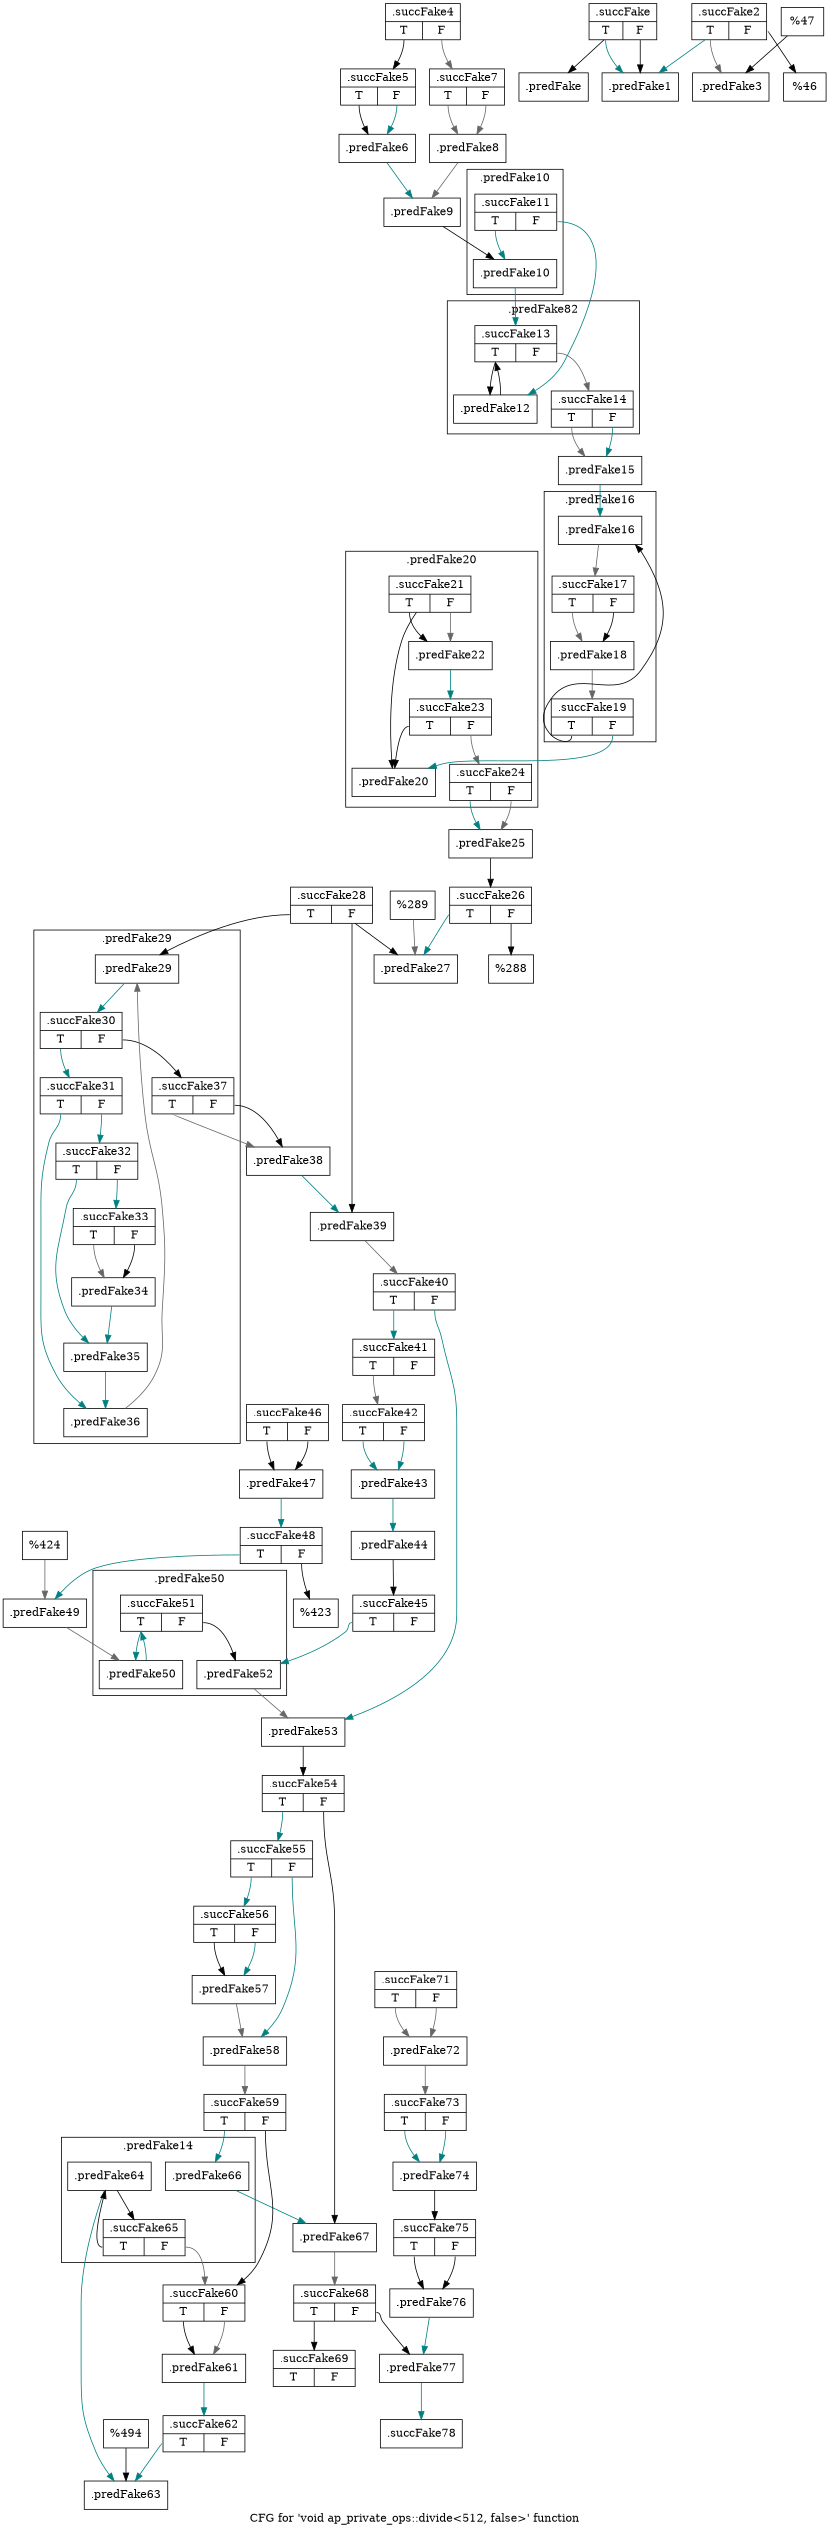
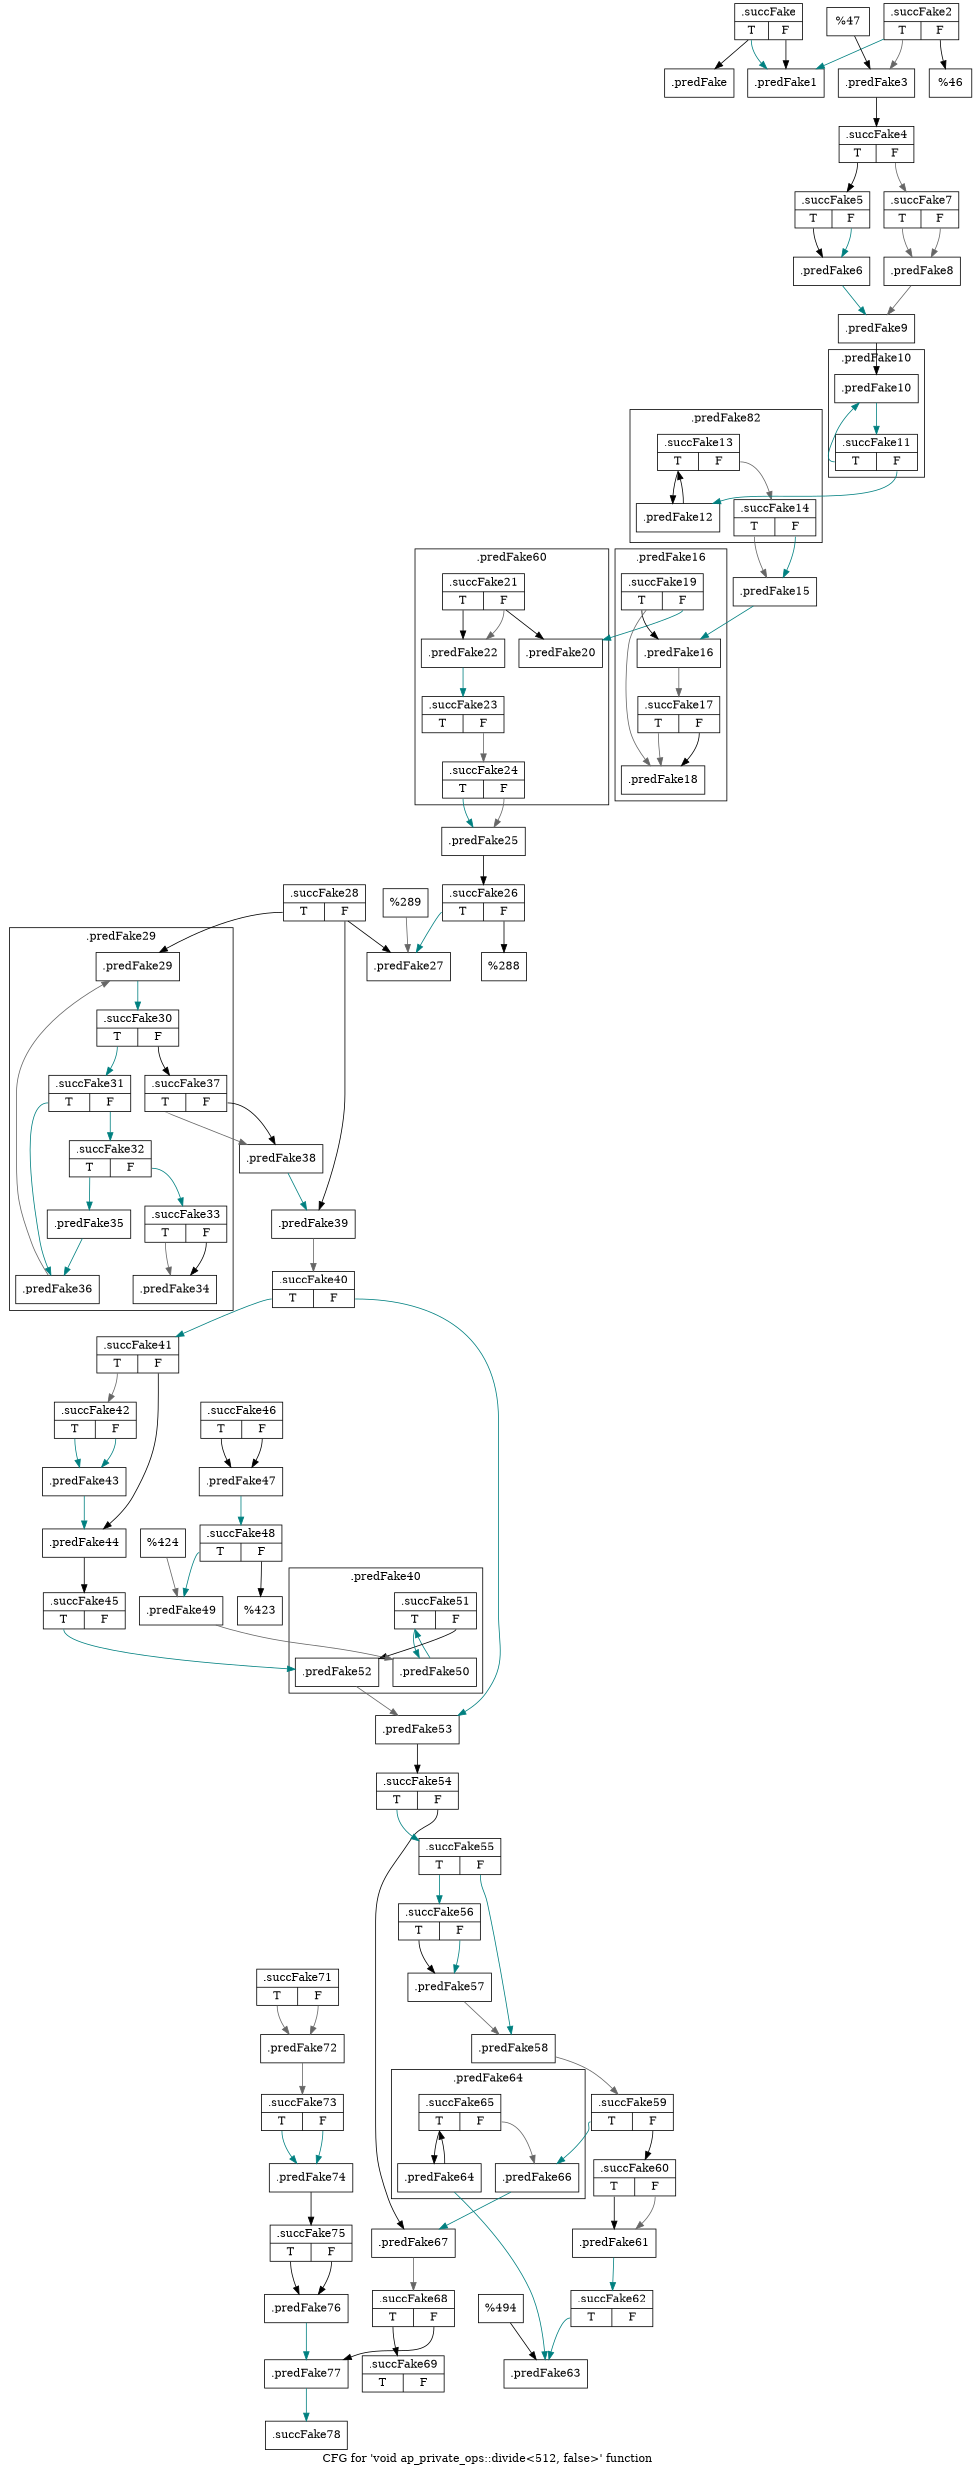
edge ".predFake3" -> ".succFake4": added
edge ".predFake10" -> ".succFake13": now ".predFake10" -> ".succFake11"
cluster ".predFake20": label ".predFake20" -> ".predFake60"
edge ".predFake18" -> ".succFake19": reversed
edge ".succFake23" -> ".predFake20": removed
edge ".predFake34" -> ".predFake35": removed
edge ".succFake41" -> ".predFake44": added
cluster ".predFake50": label ".predFake50" -> ".predFake40"
cluster ".predFake14": label ".predFake14" -> ".predFake64"
edge ".succFake65" -> ".succFake60": now ".succFake65" -> ".predFake66"
